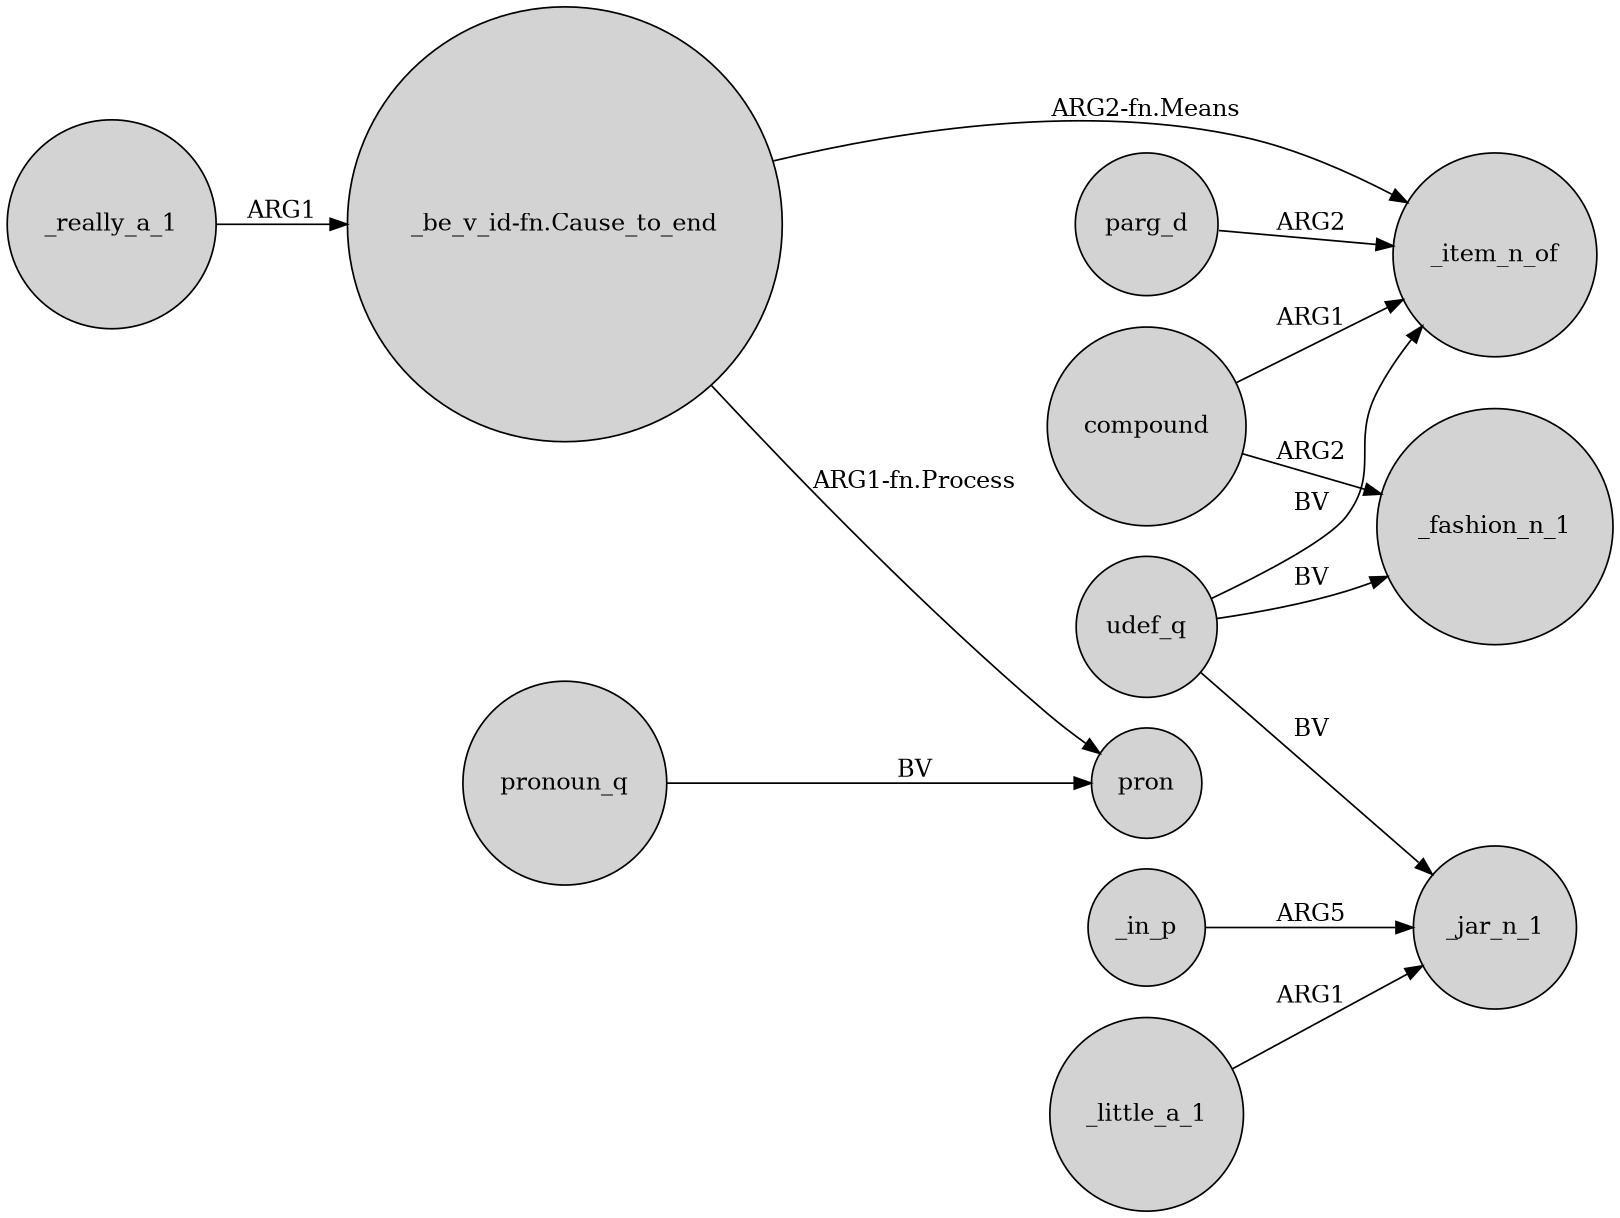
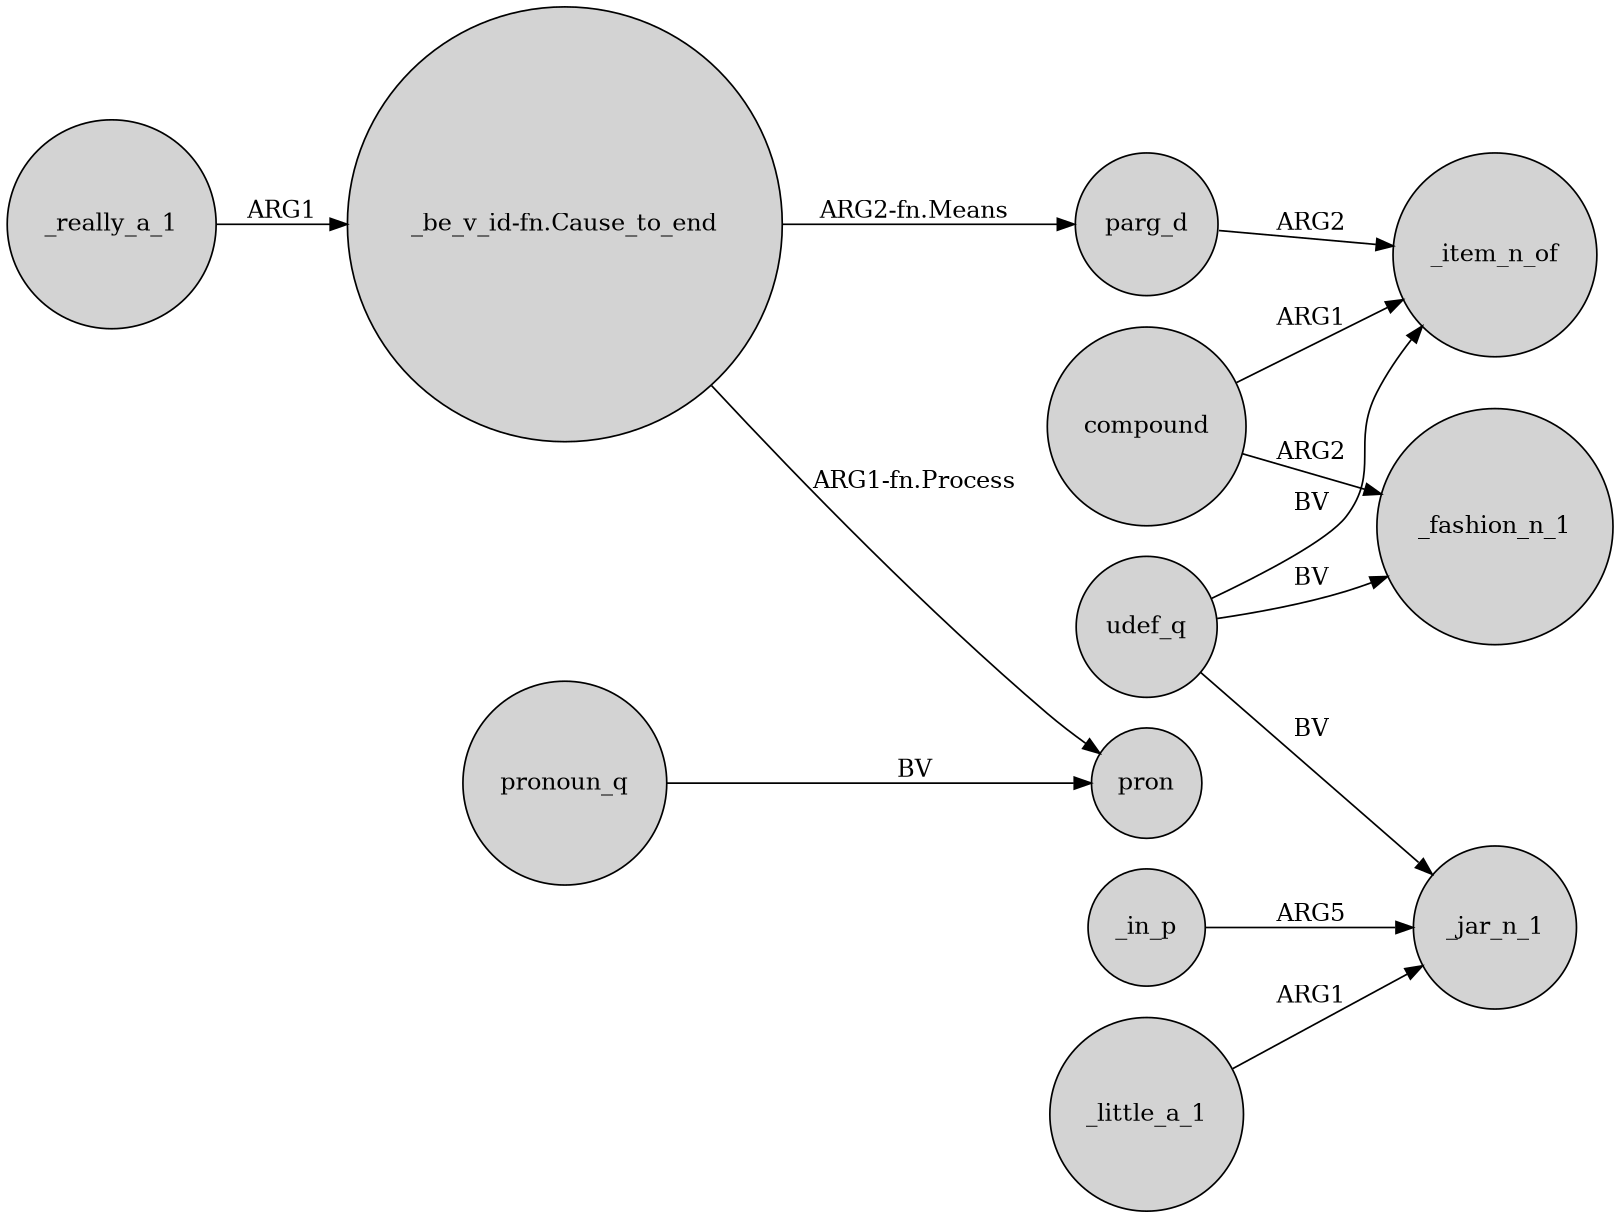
edge "_be_v_id-fn.Cause_to_end" -> "_item_n_of": now "_be_v_id-fn.Cause_to_end" -> "parg_d"
